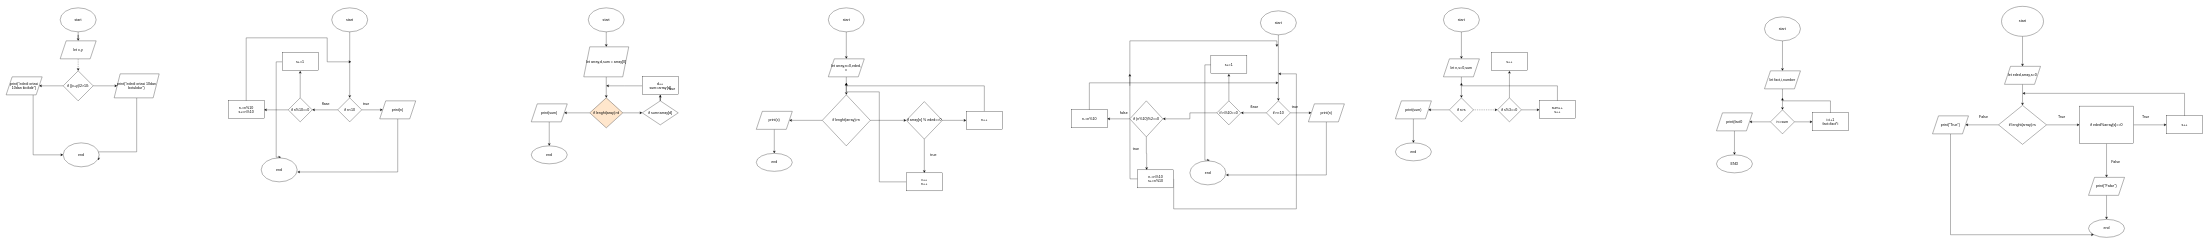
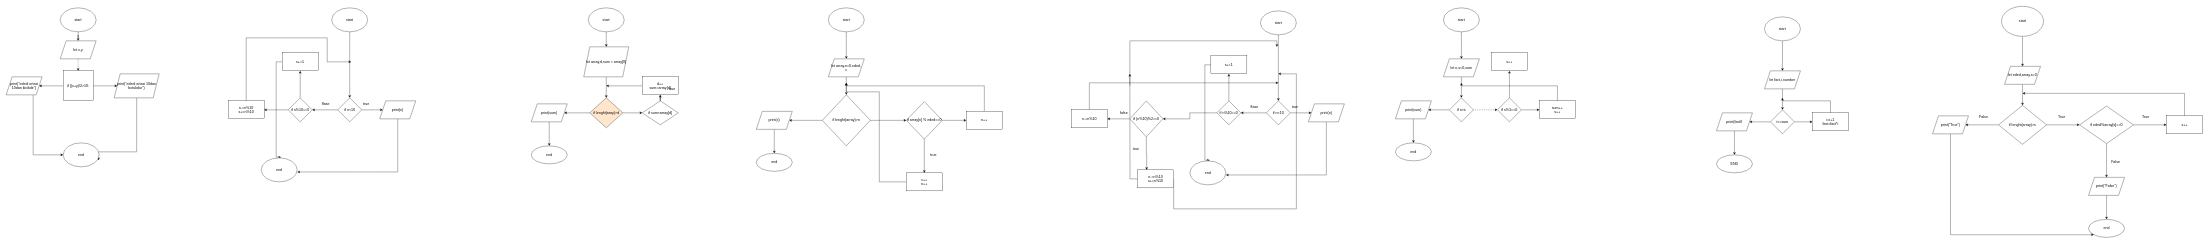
node "if ((x+y)/2>10:": shape diamond -> rectangle
node "if eded%array[s]==0": shape rectangle -> diamond
